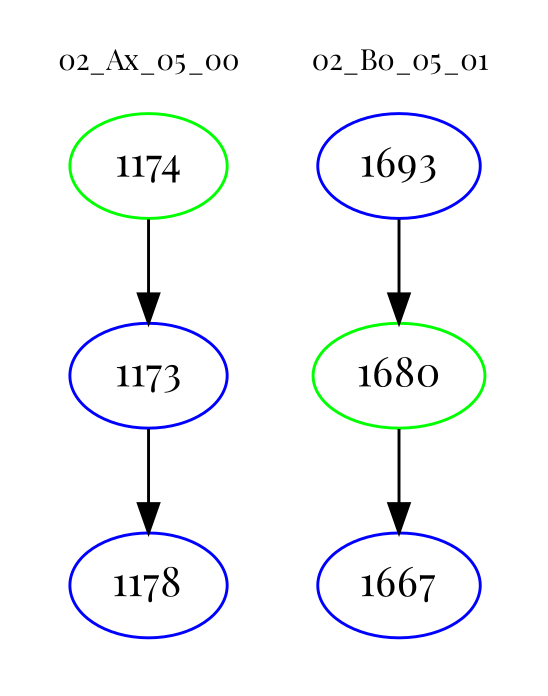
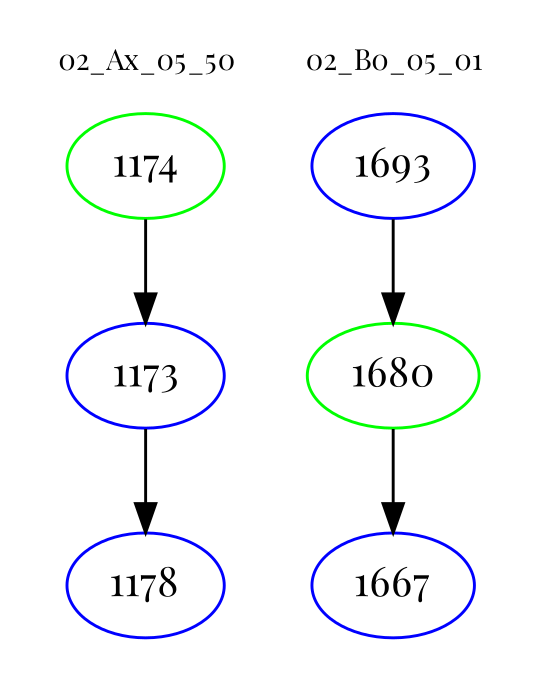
cluster "02_Ax_05_00": label "02_Ax_05_00" -> "02_Ax_05_50"
